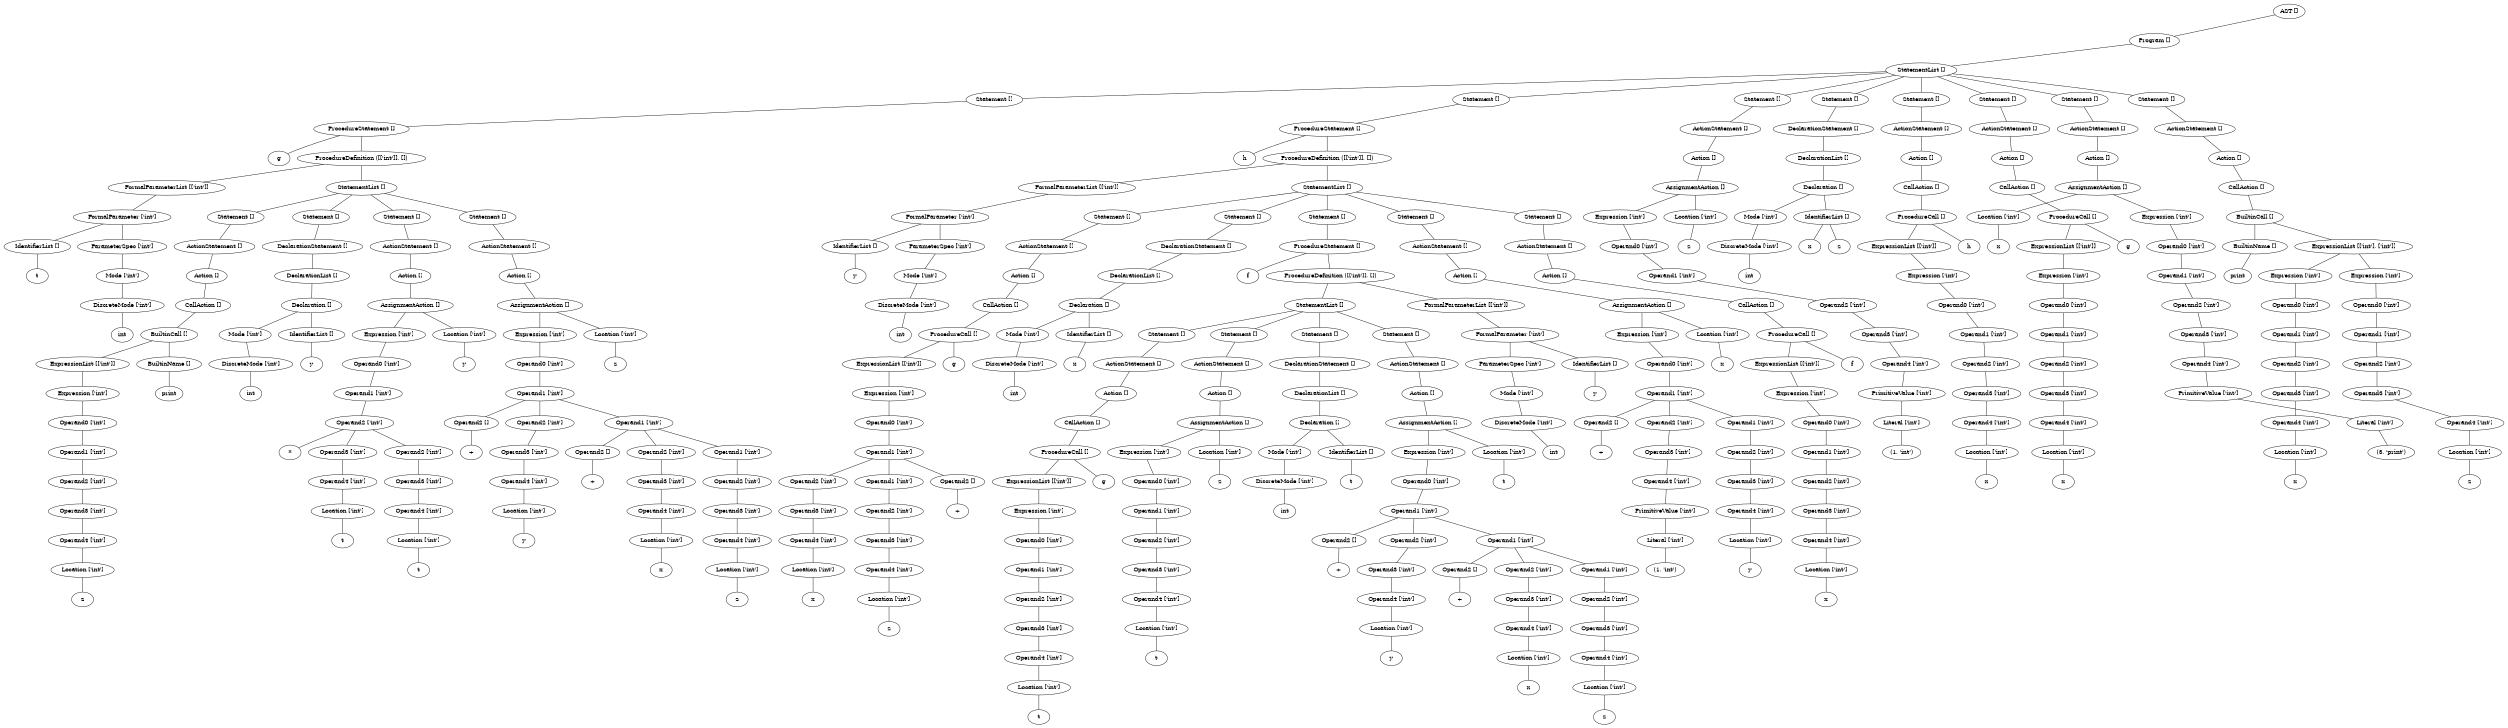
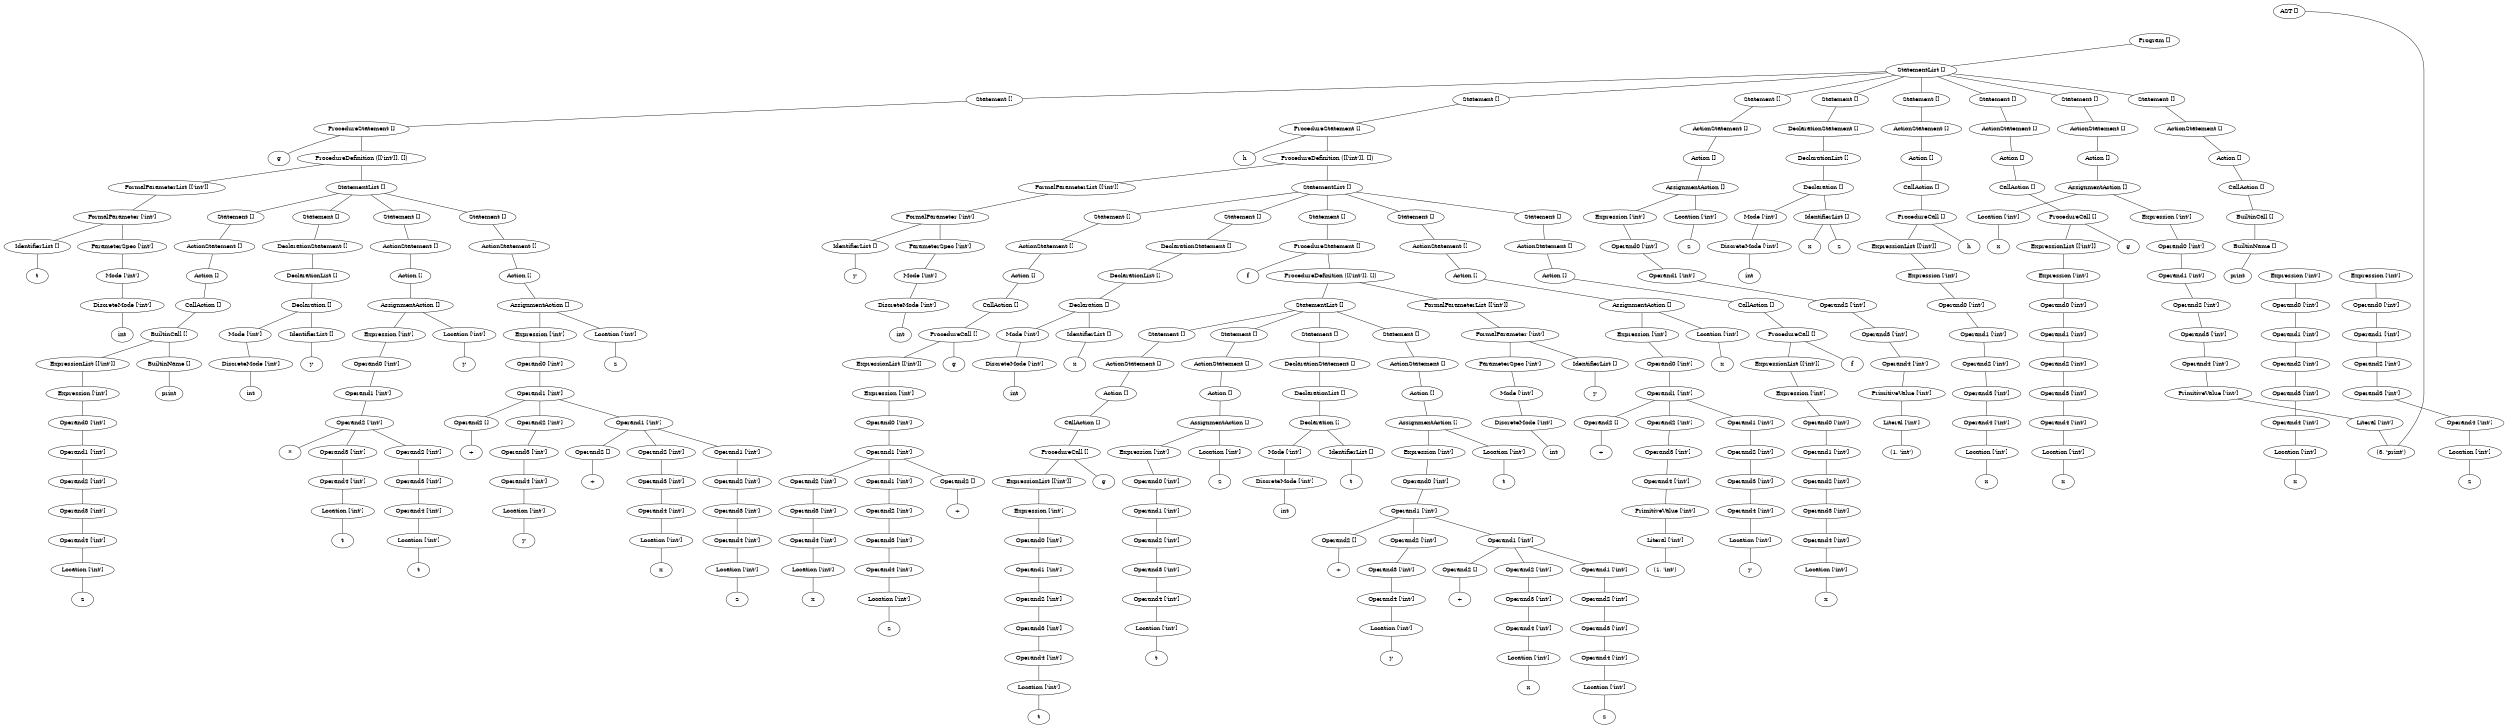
edge "AST []" -- "Program []": now "AST []" -- "(3, 'print')"
node "ExpressionList [['int'], ['int']]": removed
